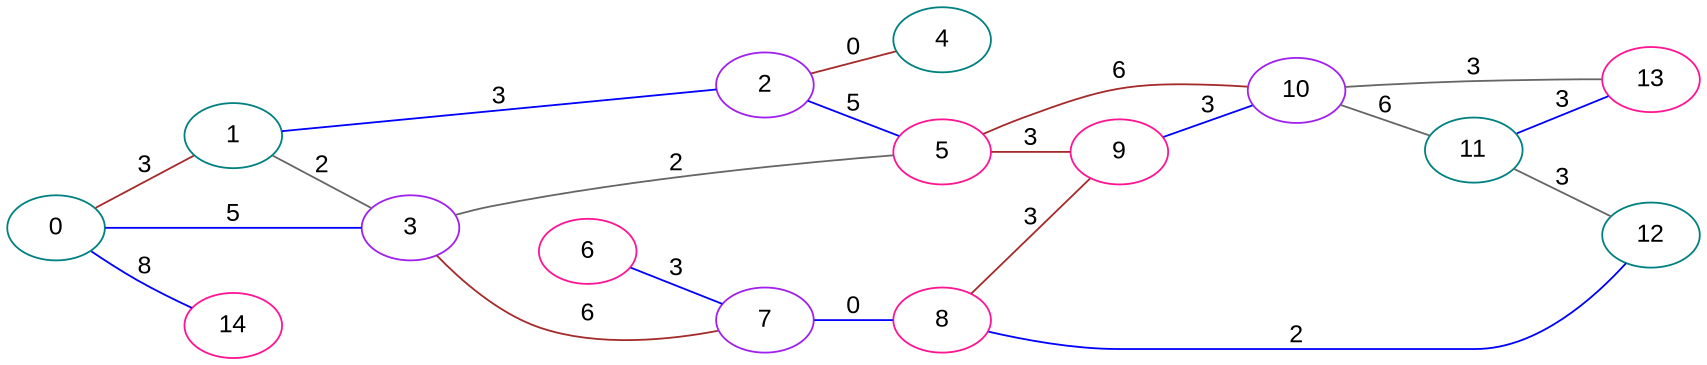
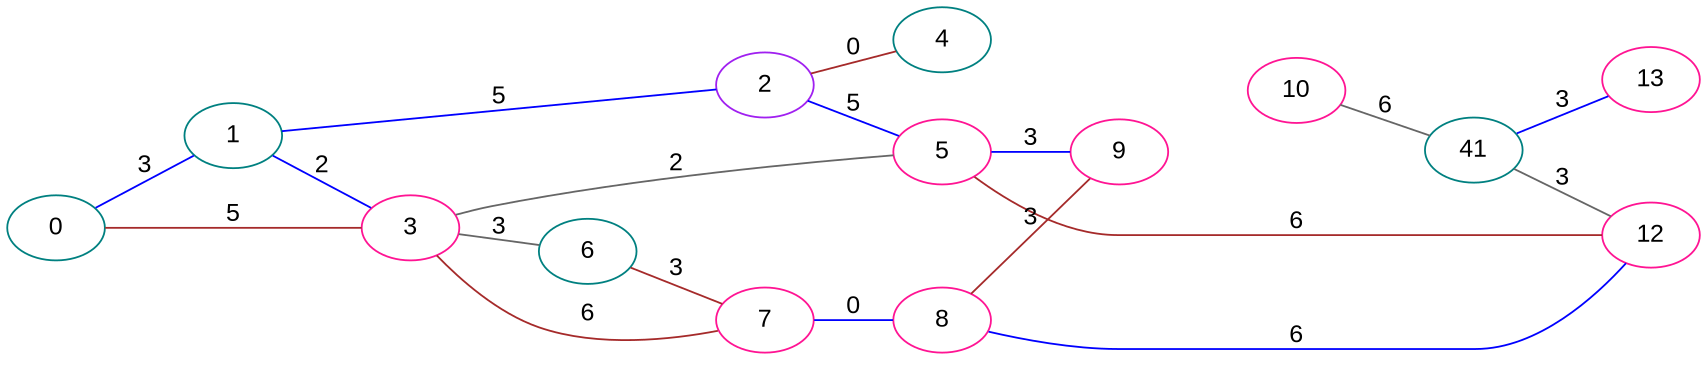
edge "13" -- "10": removed, label "3"
edge "10" -- "5": now "12" -- "5"
node "10": color purple -> deeppink
edge "2" -- "1": label "3" -> "5"
edge "10" -- "9": removed, label "3"
node "11": label "11" -> "41"
edge "5" -- "9": color brown -> blue
edge "1" -- "0": color brown -> blue
edge "1" -- "3": color gray40 -> blue
edge "0" -- "3": color blue -> brown
node "3": color purple -> deeppink
node "12": color teal -> deeppink
edge "3" -- "6": added, label "3"
node "6": color deeppink -> teal
edge "6" -- "7": color blue -> brown
node "7": color purple -> deeppink
node "14": removed
edge "12" -- "8": label "2" -> "6"
